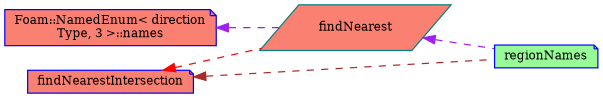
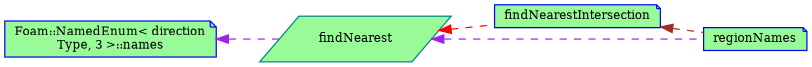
node "Foam::NamedEnum< direction Type, 3 >::names": fillcolor salmon -> palegreen
node "findNearest": fillcolor salmon -> palegreen
edge "findNearest" -> "findNearestIntersection": reversed
node "findNearestIntersection": fillcolor salmon -> palegreen
